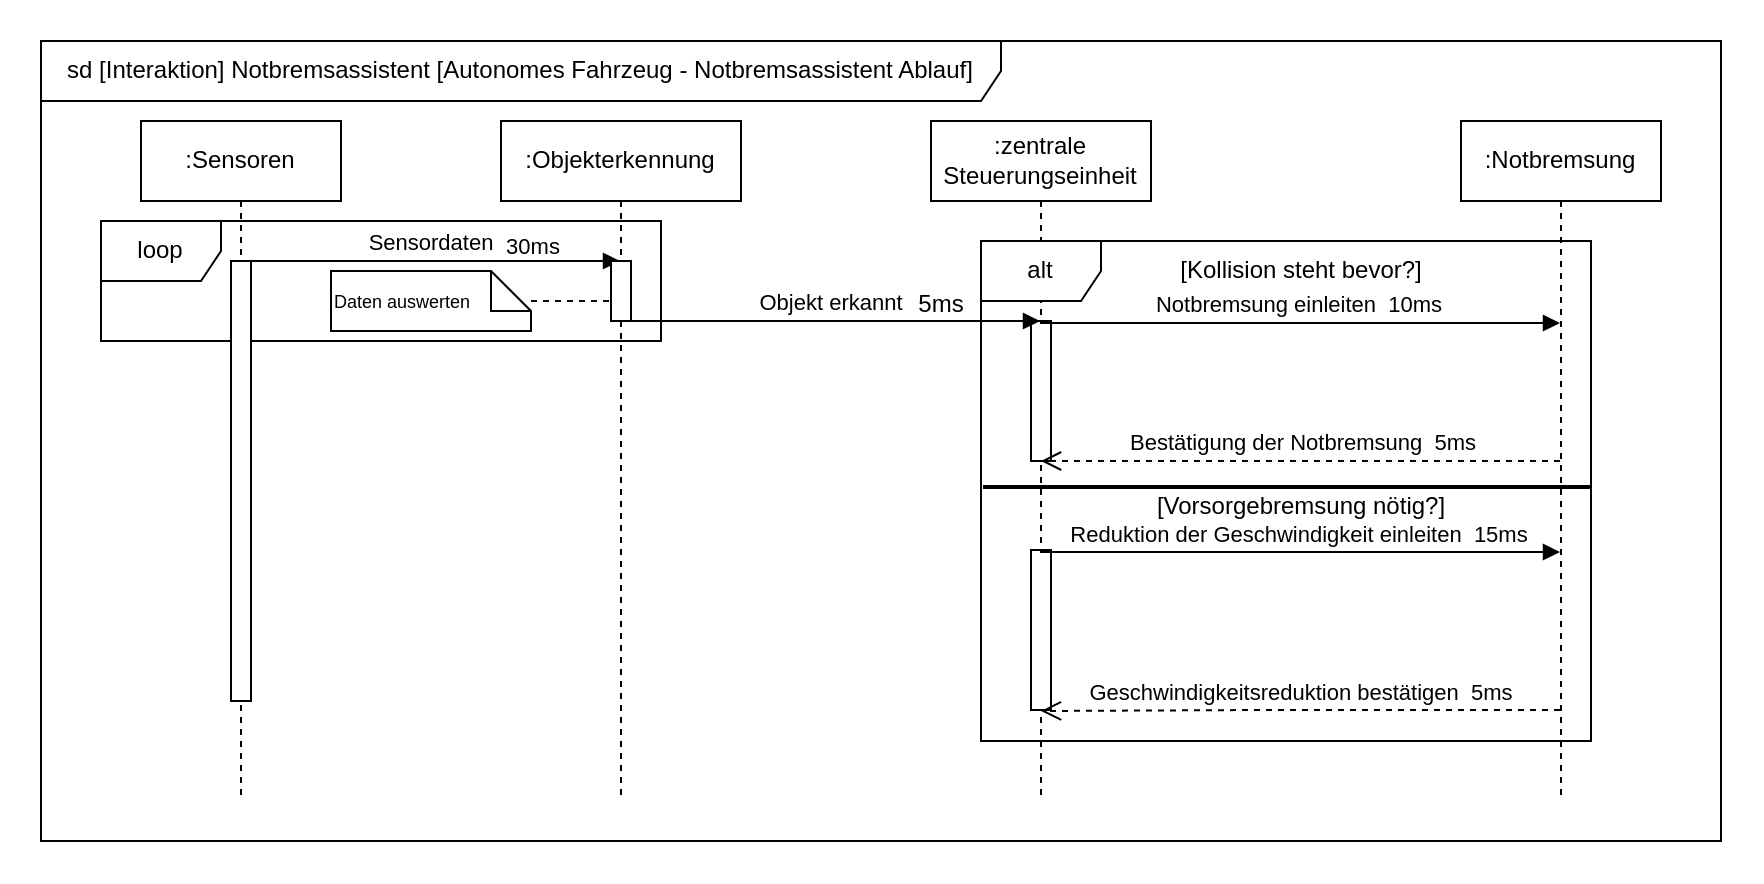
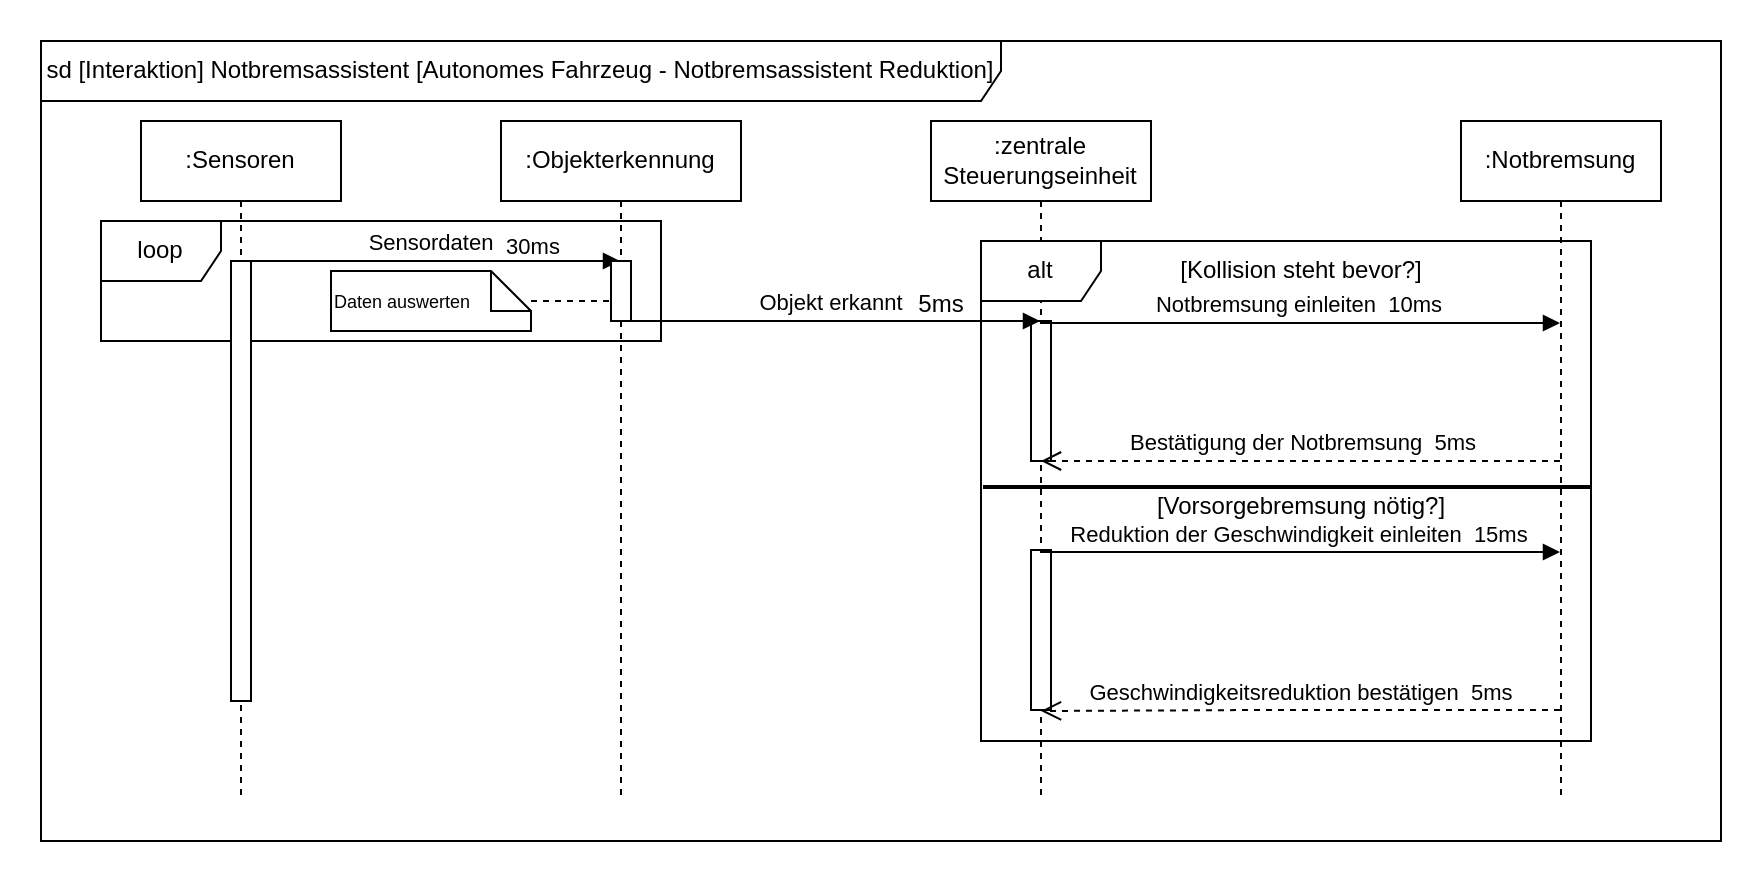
node "sd [Interaktion] Notbremsassistent [Autonomes Fahrzeug - Notbremsassistent Ablauf]": label "sd [Interaktion] Notbremsassistent [Autonomes Fahrzeug - Notbremsassistent Ablauf]" -> "sd [Interaktion] Notbremsassistent [Autonomes Fahrzeug - Notbremsassistent Reduktion]"
